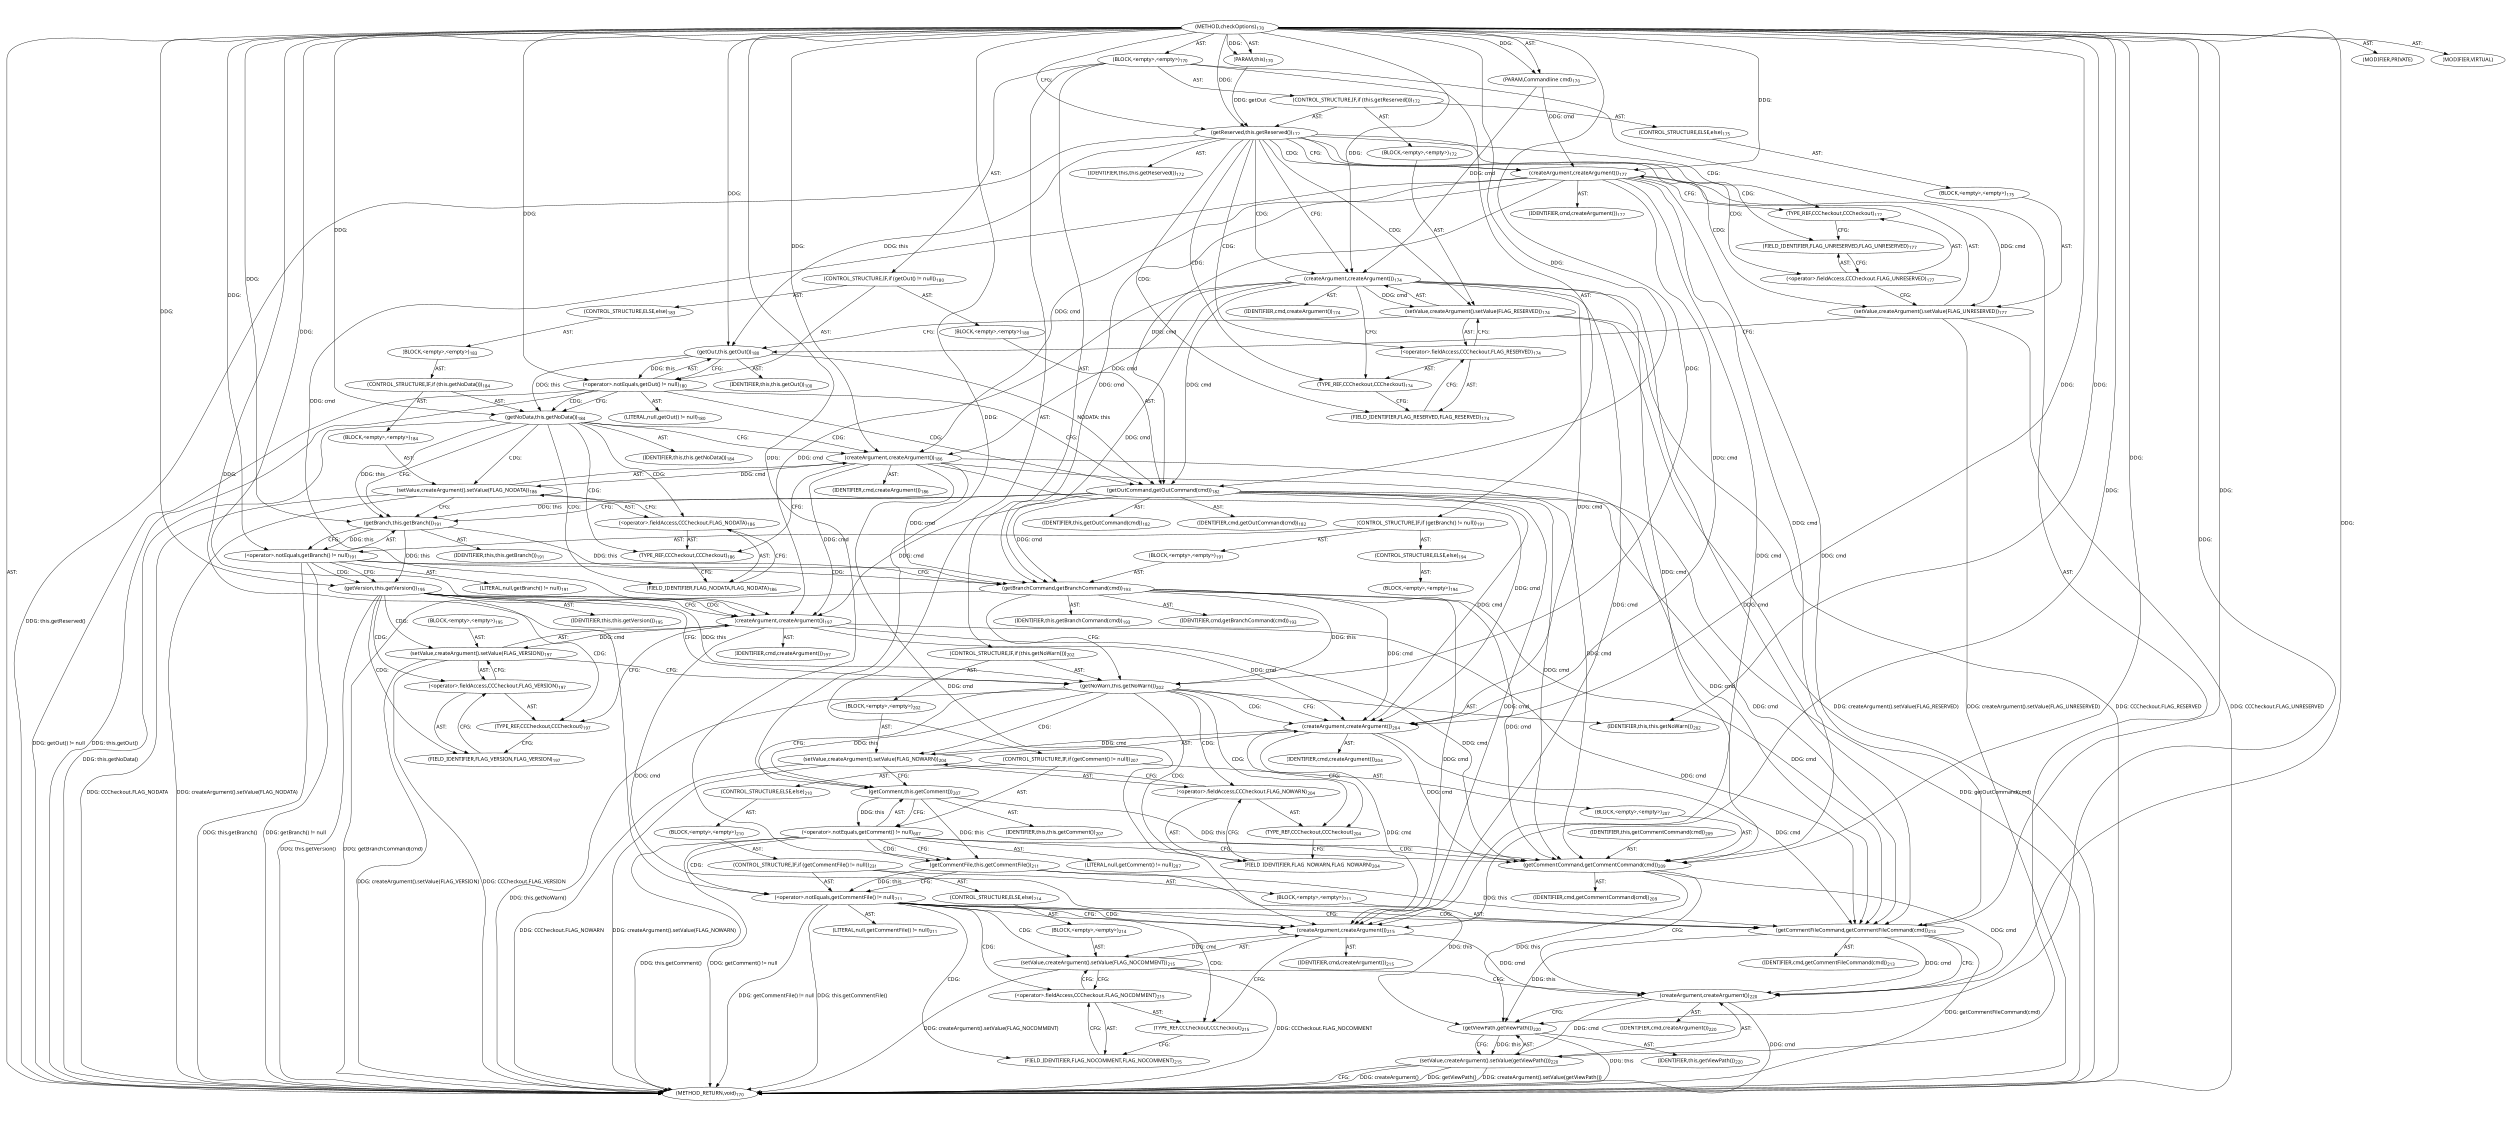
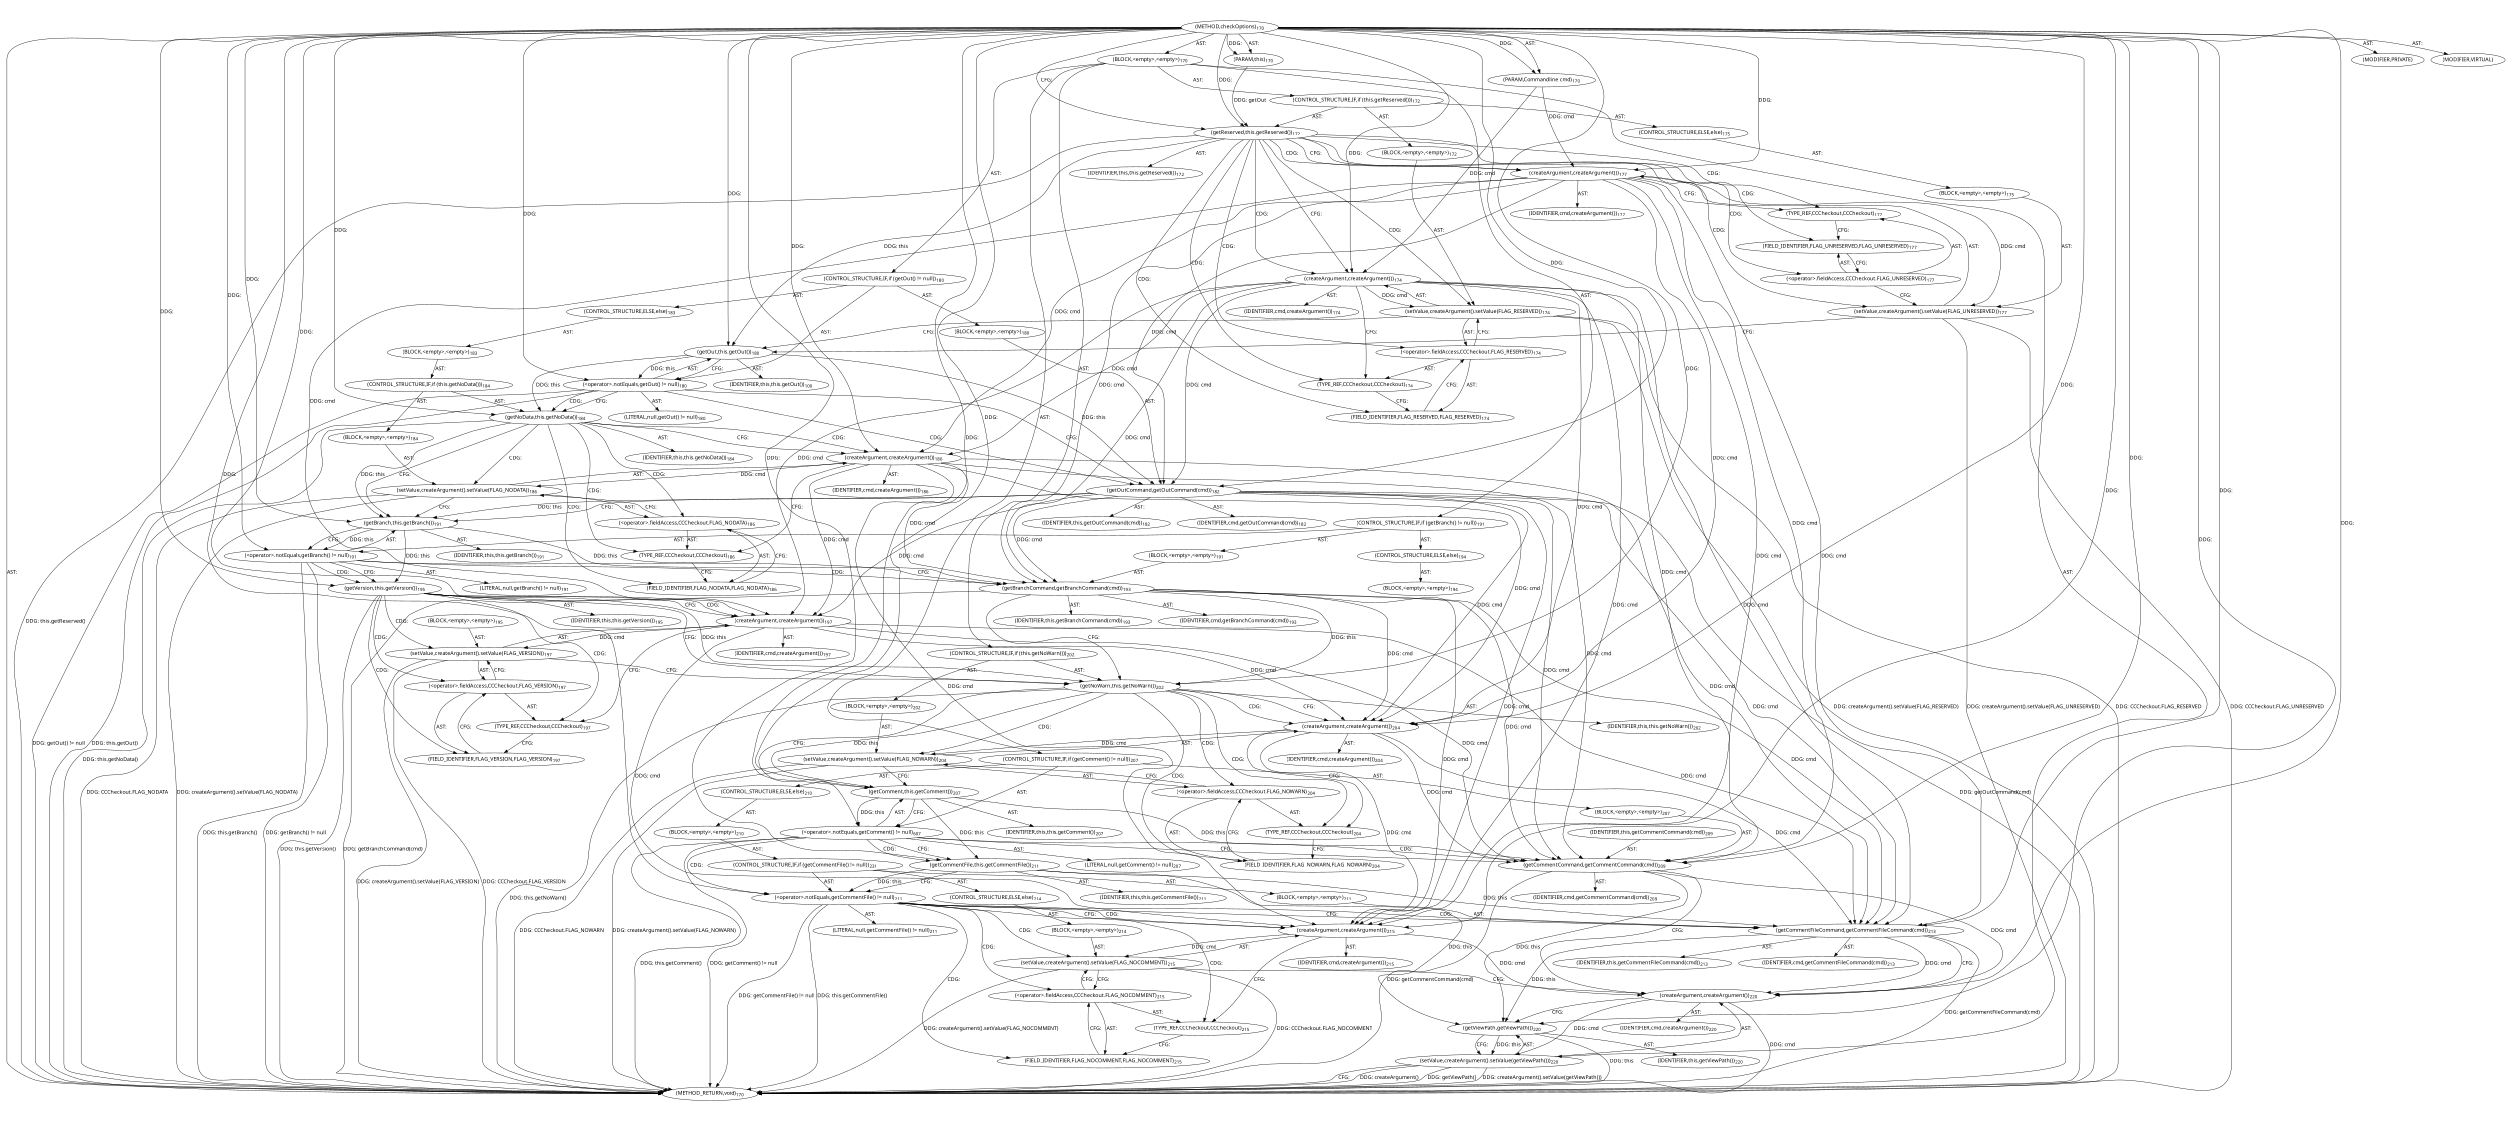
edge "(METHOD,checkOptions)" -> "(IDENTIFIER,this,this.getNoWarn())": now "(METHOD,checkOptions)" -> "(<operator>.notEquals,getComment() != null)"
edge "(getOut,this.getOut())" -> "(getOutCommand,getOutCommand(cmd))": label "NODATA: this" -> "DDG: this"
node "(IDENTIFIER,this,this.getCommentFile())": added
node "(IDENTIFIER,this,getCommentFileCommand(cmd))": added
edge "(getCommentCommand,getCommentCommand(cmd))" -> "(METHOD_RETURN,void)": added, label "DDG: getCommentCommand(cmd)"
